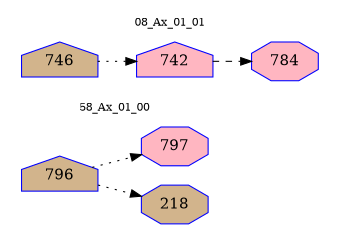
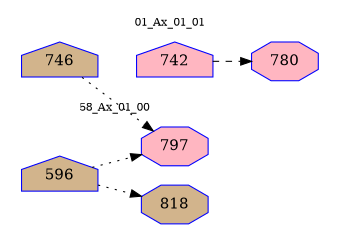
cluster "08_Ax_01_01": label "08_Ax_01_01" -> "01_Ax_01_01"
edge "746" -> "742": now "746" -> "797"
node "784": label "784" -> "780"
node "796": label "796" -> "596"
node "218": label "218" -> "818"
